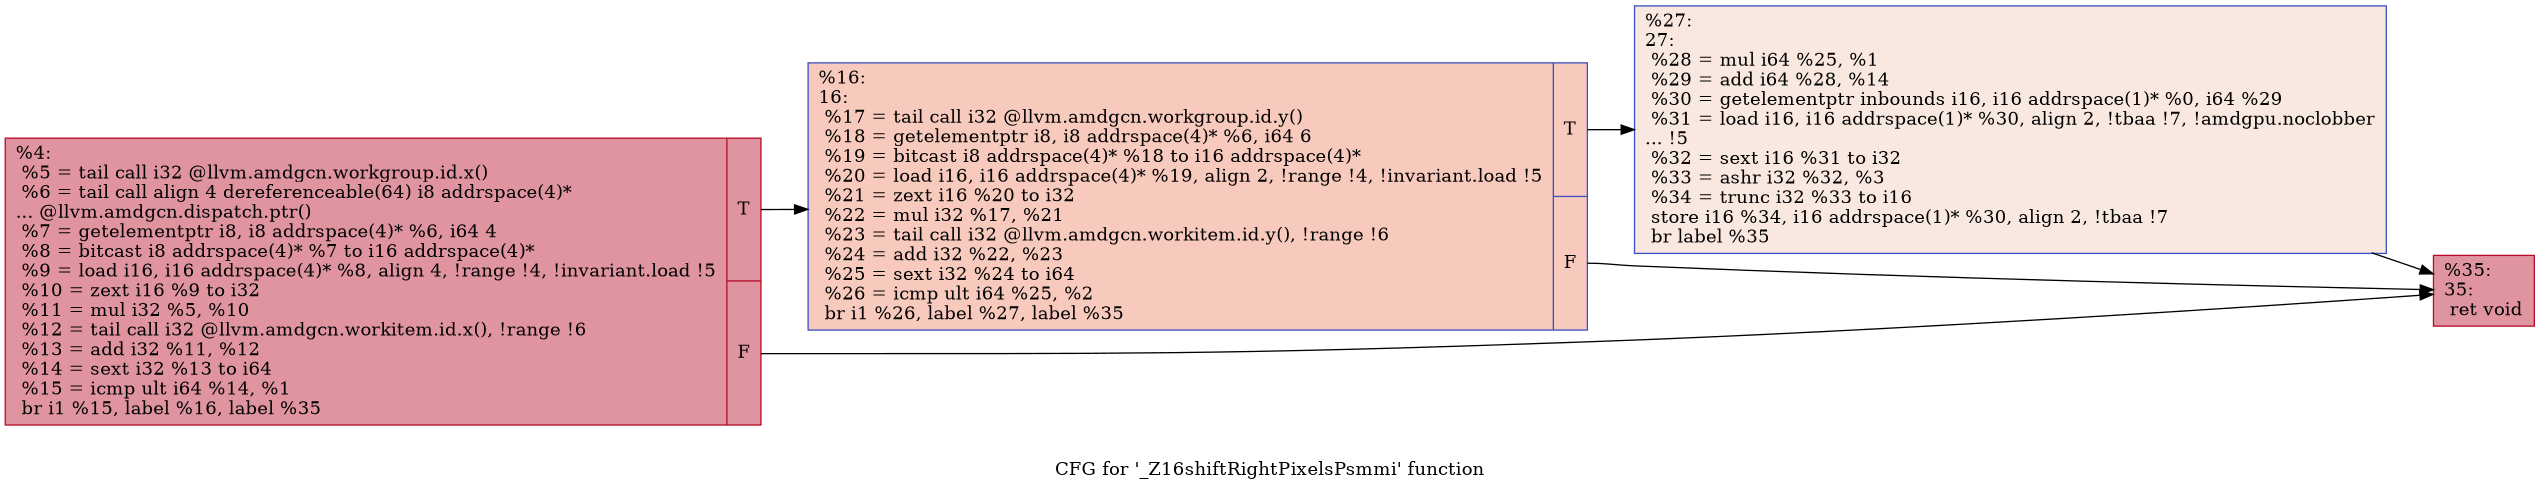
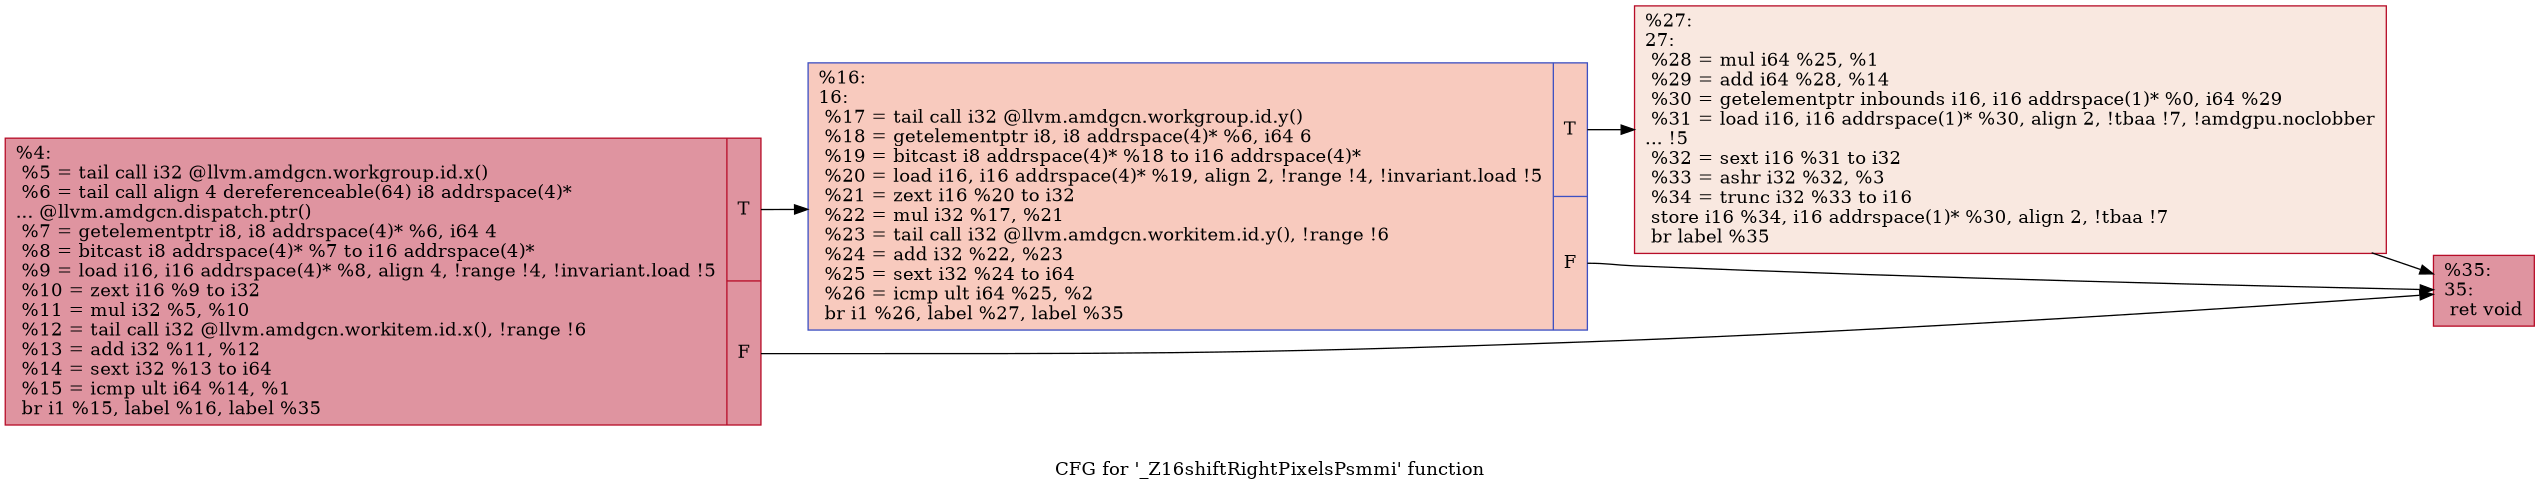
node "%27:": color #3d50c3ff -> #b70d28ff
